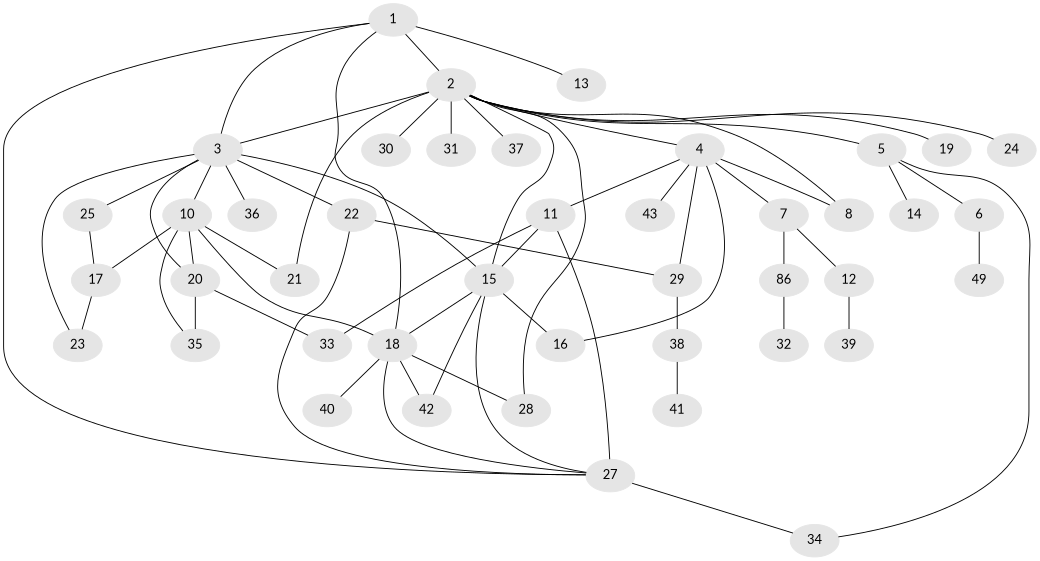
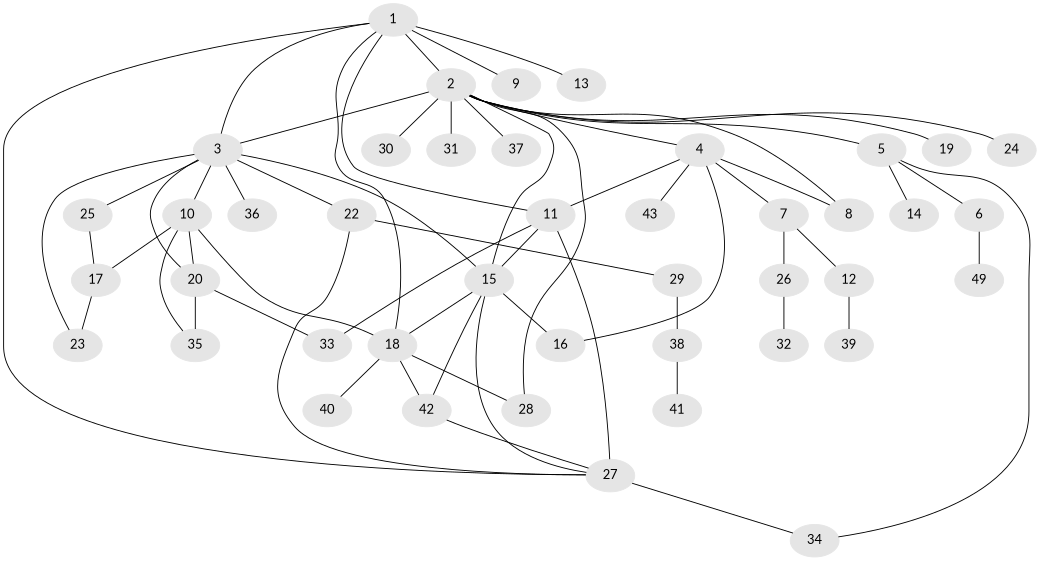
node "9": added
edge "1" -- "11": added
edge "4" -- "29": removed
node "21": removed
node "86": label "86" -> "26"
edge "18" -- "27": now "42" -- "27"
